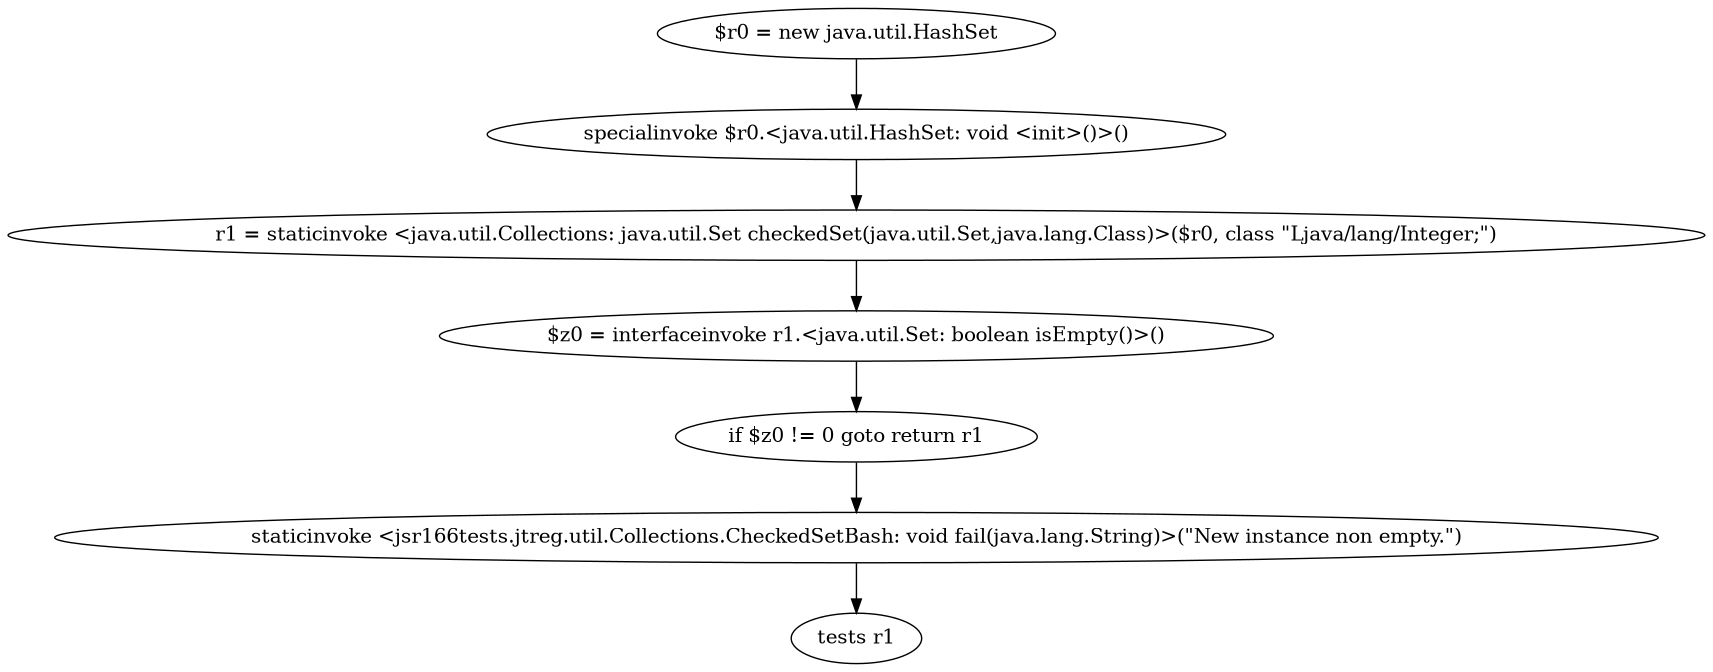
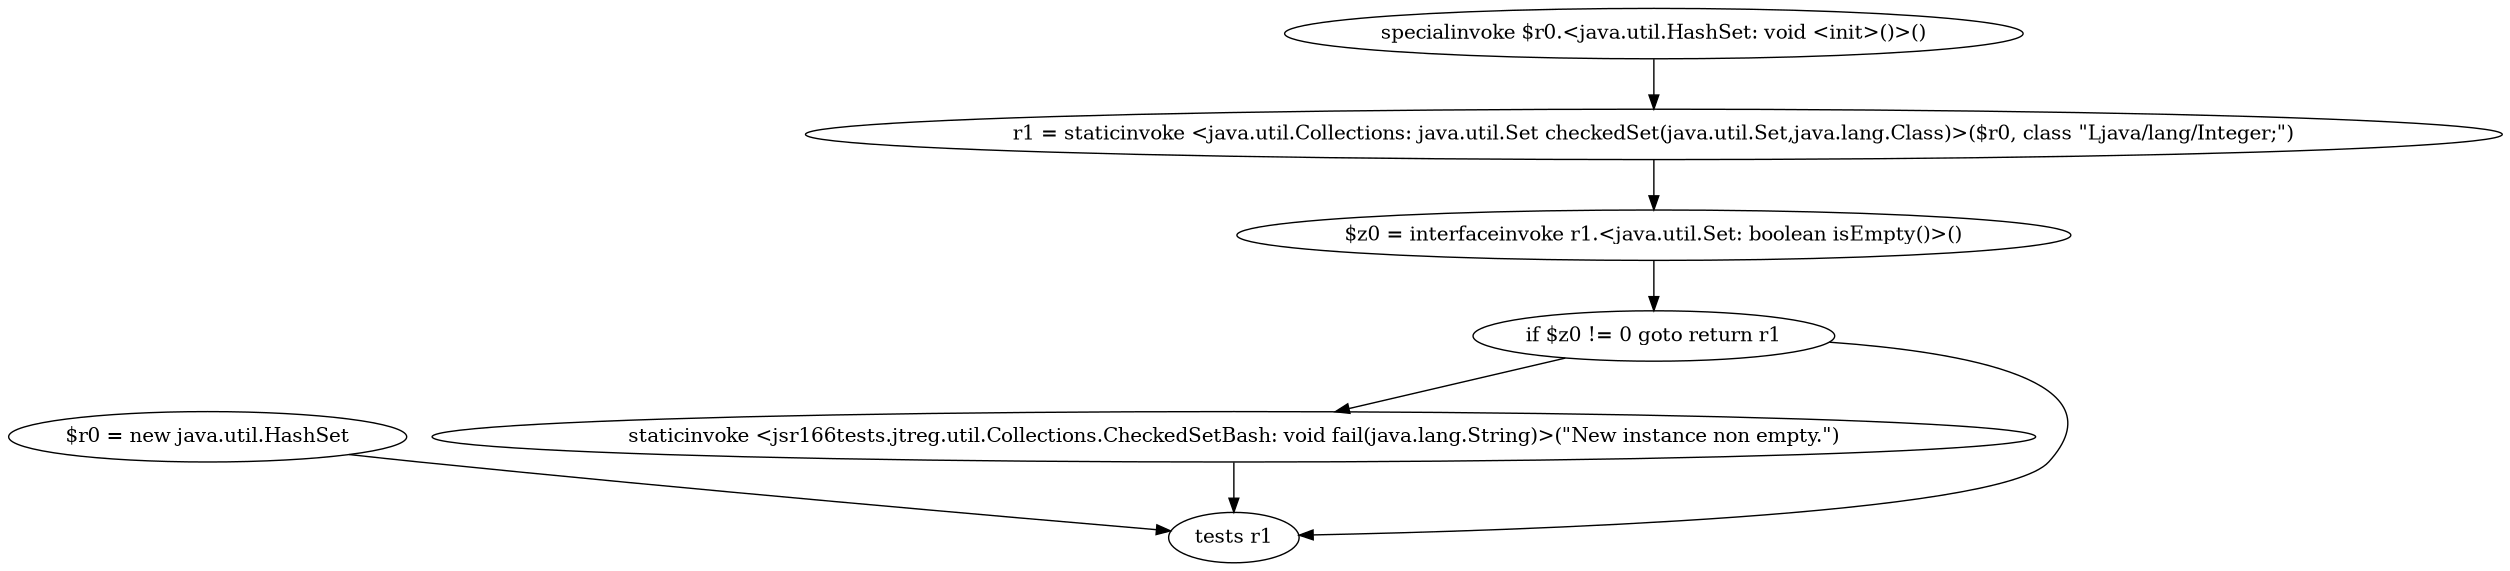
edge "$r0 = new java.util.HashSet" -> "specialinvoke $r0.<java.util.HashSet: void <init>()>()": now "$r0 = new java.util.HashSet" -> "tests r1"
edge "if $z0 != 0 goto return r1" -> "tests r1": added
